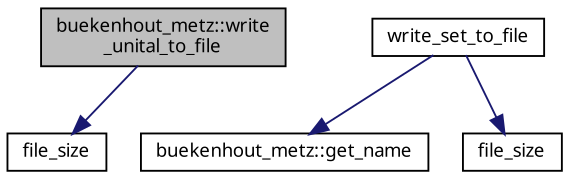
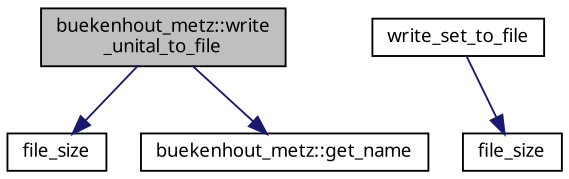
edge "write_set_to_file" -> "buekenhout_metz::get_name": now "buekenhout_metz::write _unital_to_file" -> "buekenhout_metz::get_name"
